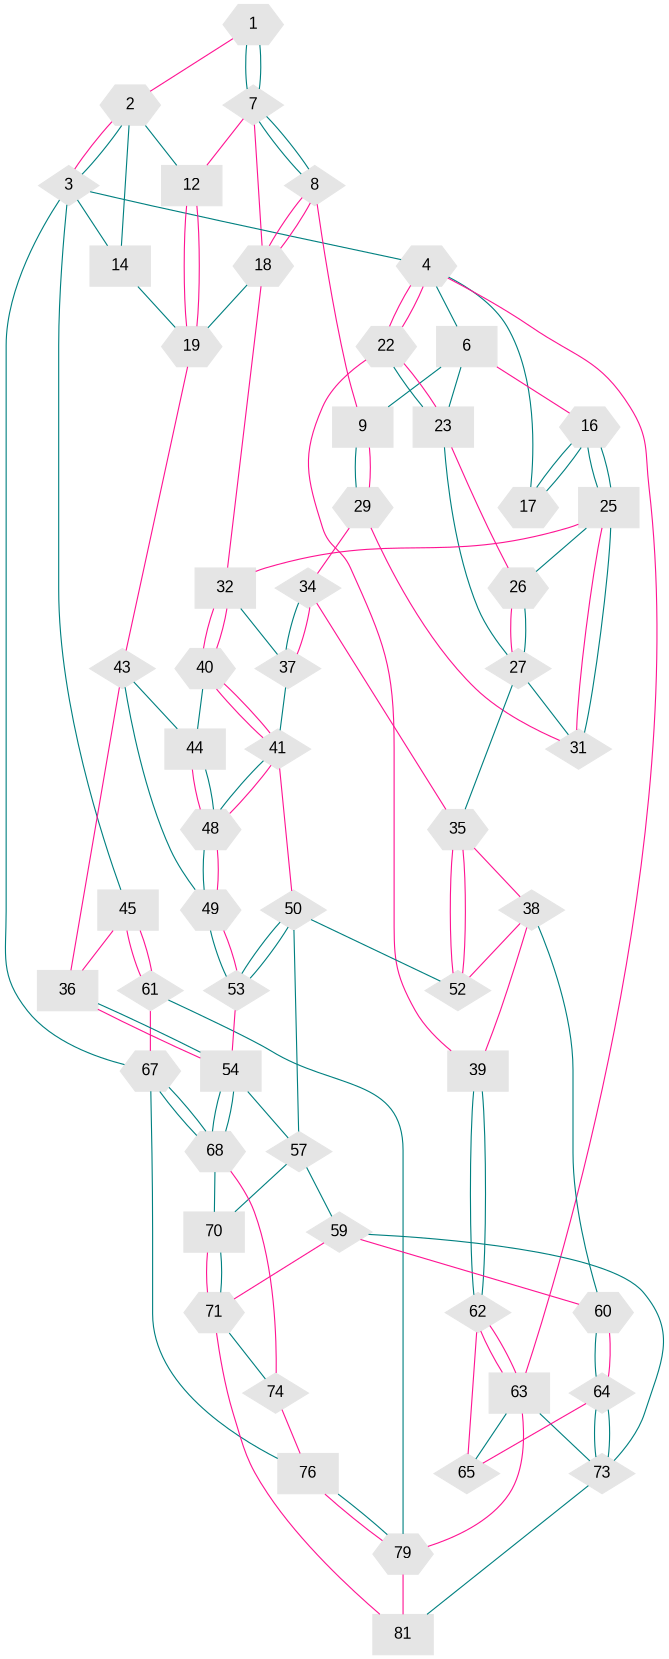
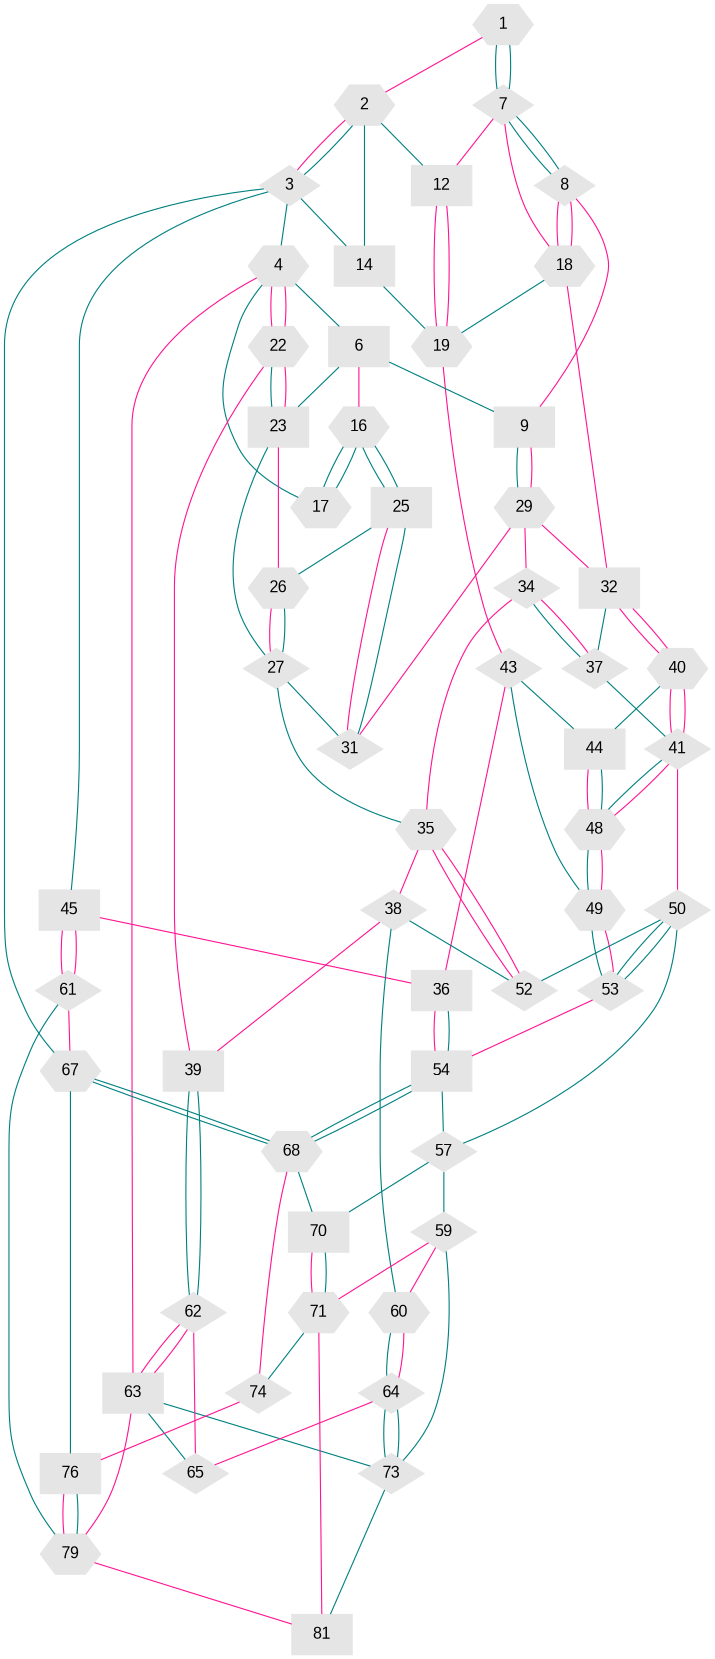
edge "25" -- "32": now "29" -- "32"
edge "38" -- "52": color deeppink -> teal
